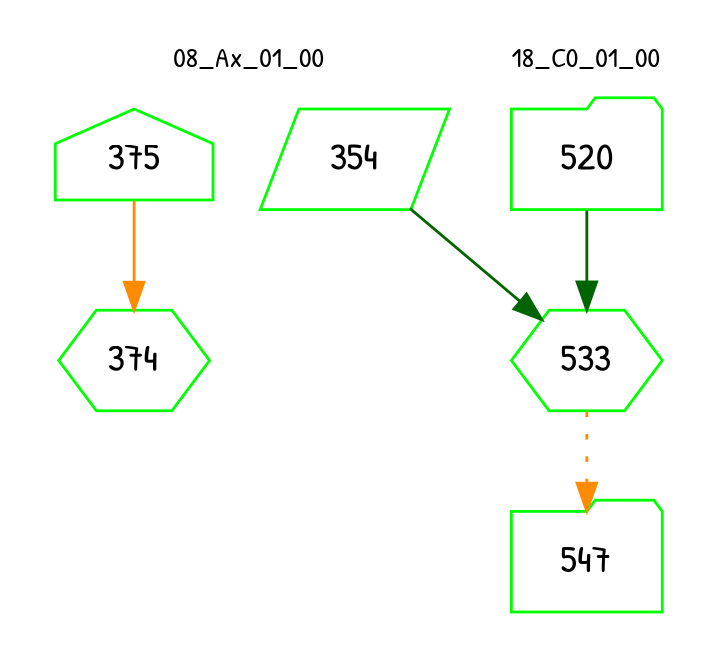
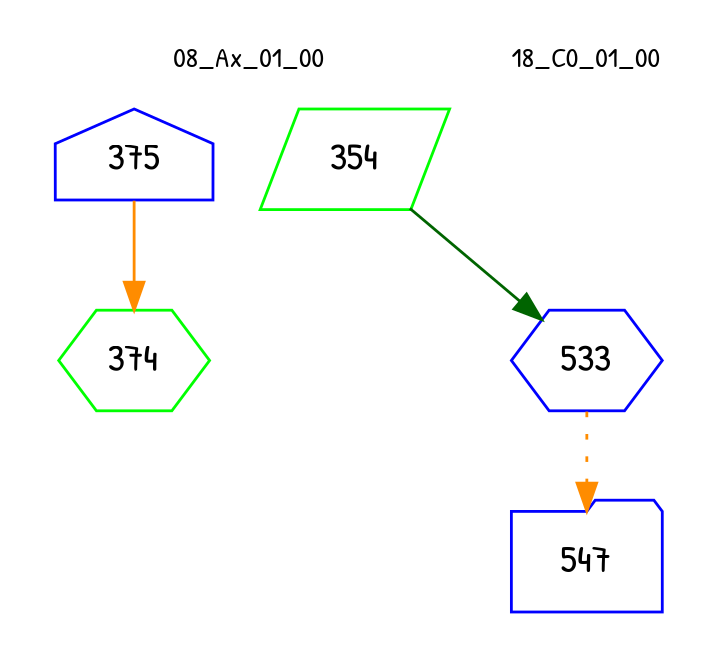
node "375": color green -> blue
node "520": removed
node "533": color green -> blue
node "547": color green -> blue
